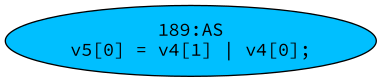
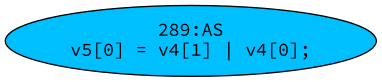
node "189:AS v5[0] = v4[1] | v4[0];": label "189:AS v5[0] = v4[1] | v4[0];" -> "289:AS v5[0] = v4[1] | v4[0];"
